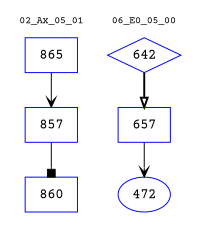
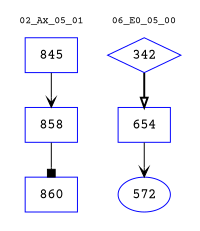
node "865": label "865" -> "845"
node "642": label "642" -> "342"
node "857": label "857" -> "858"
node "657": label "657" -> "654"
node "472": label "472" -> "572"
